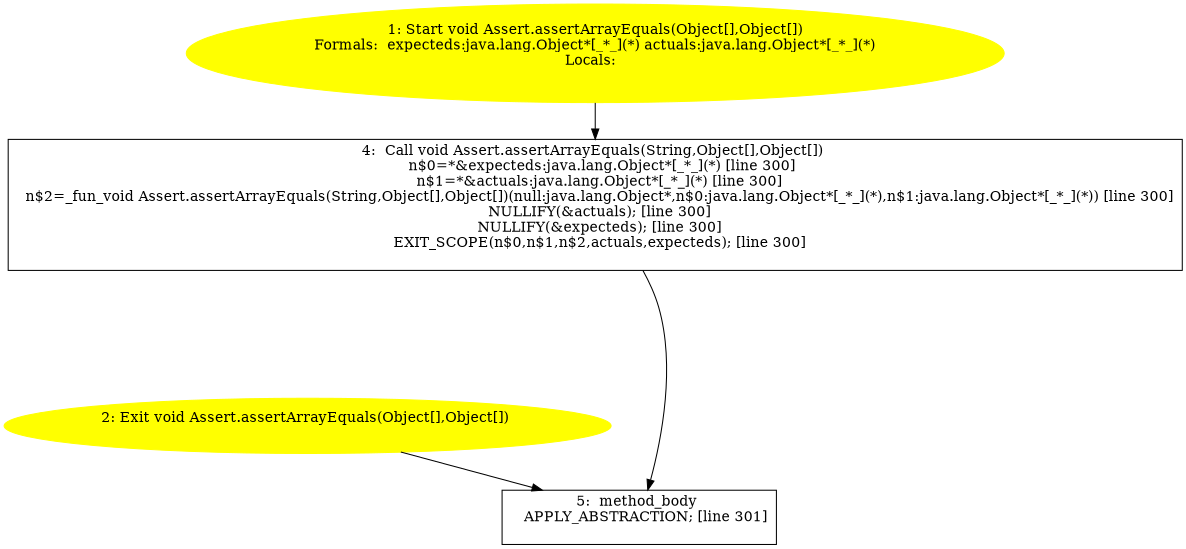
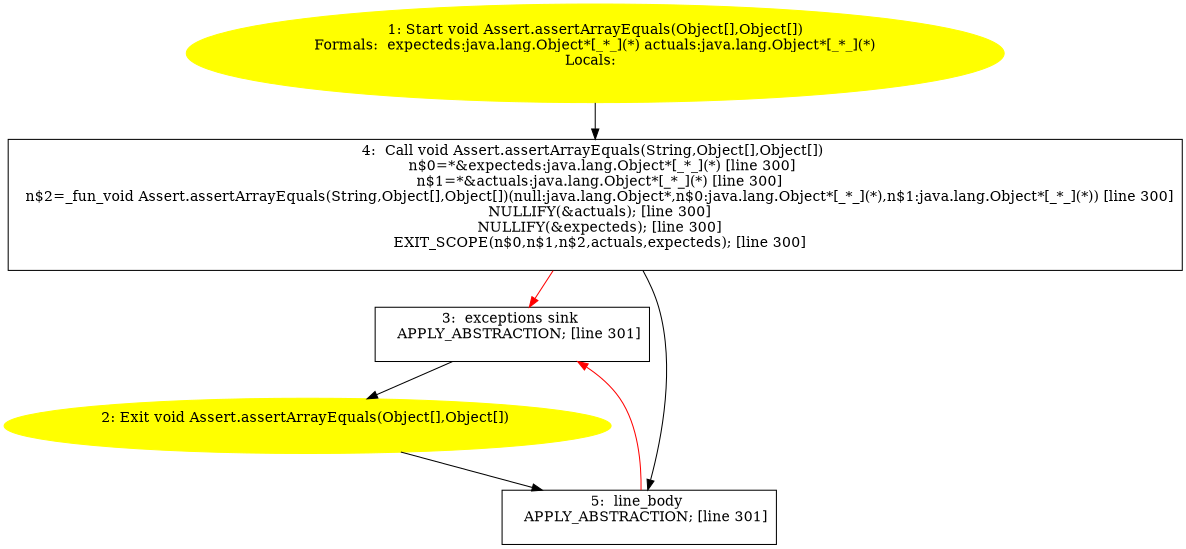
node "3:  exceptions sink APPLY_ABSTRACTION; [line 301]": added
node "5:  method_body APPLY_ABSTRACTION; [line 301]": label "5:  method_body APPLY_ABSTRACTION; [line 301]" -> "5:  line_body APPLY_ABSTRACTION; [line 301]"
